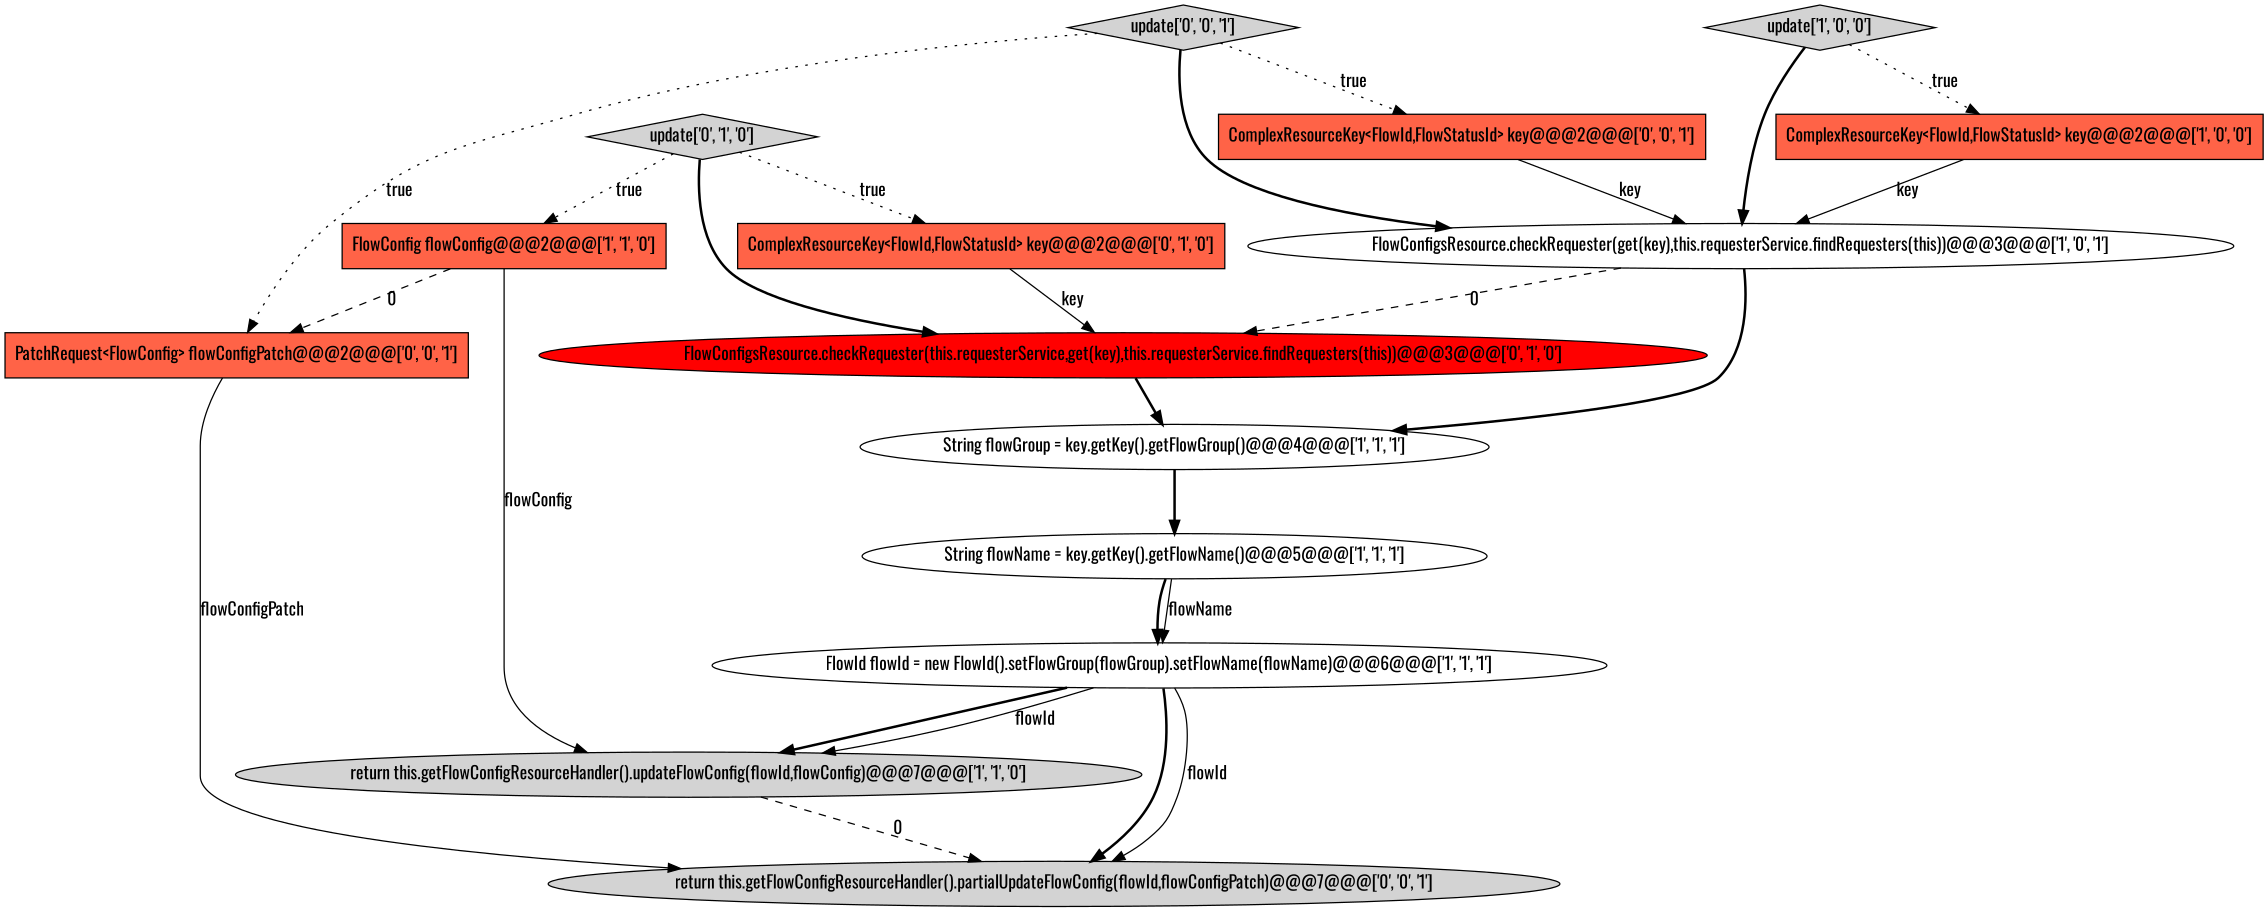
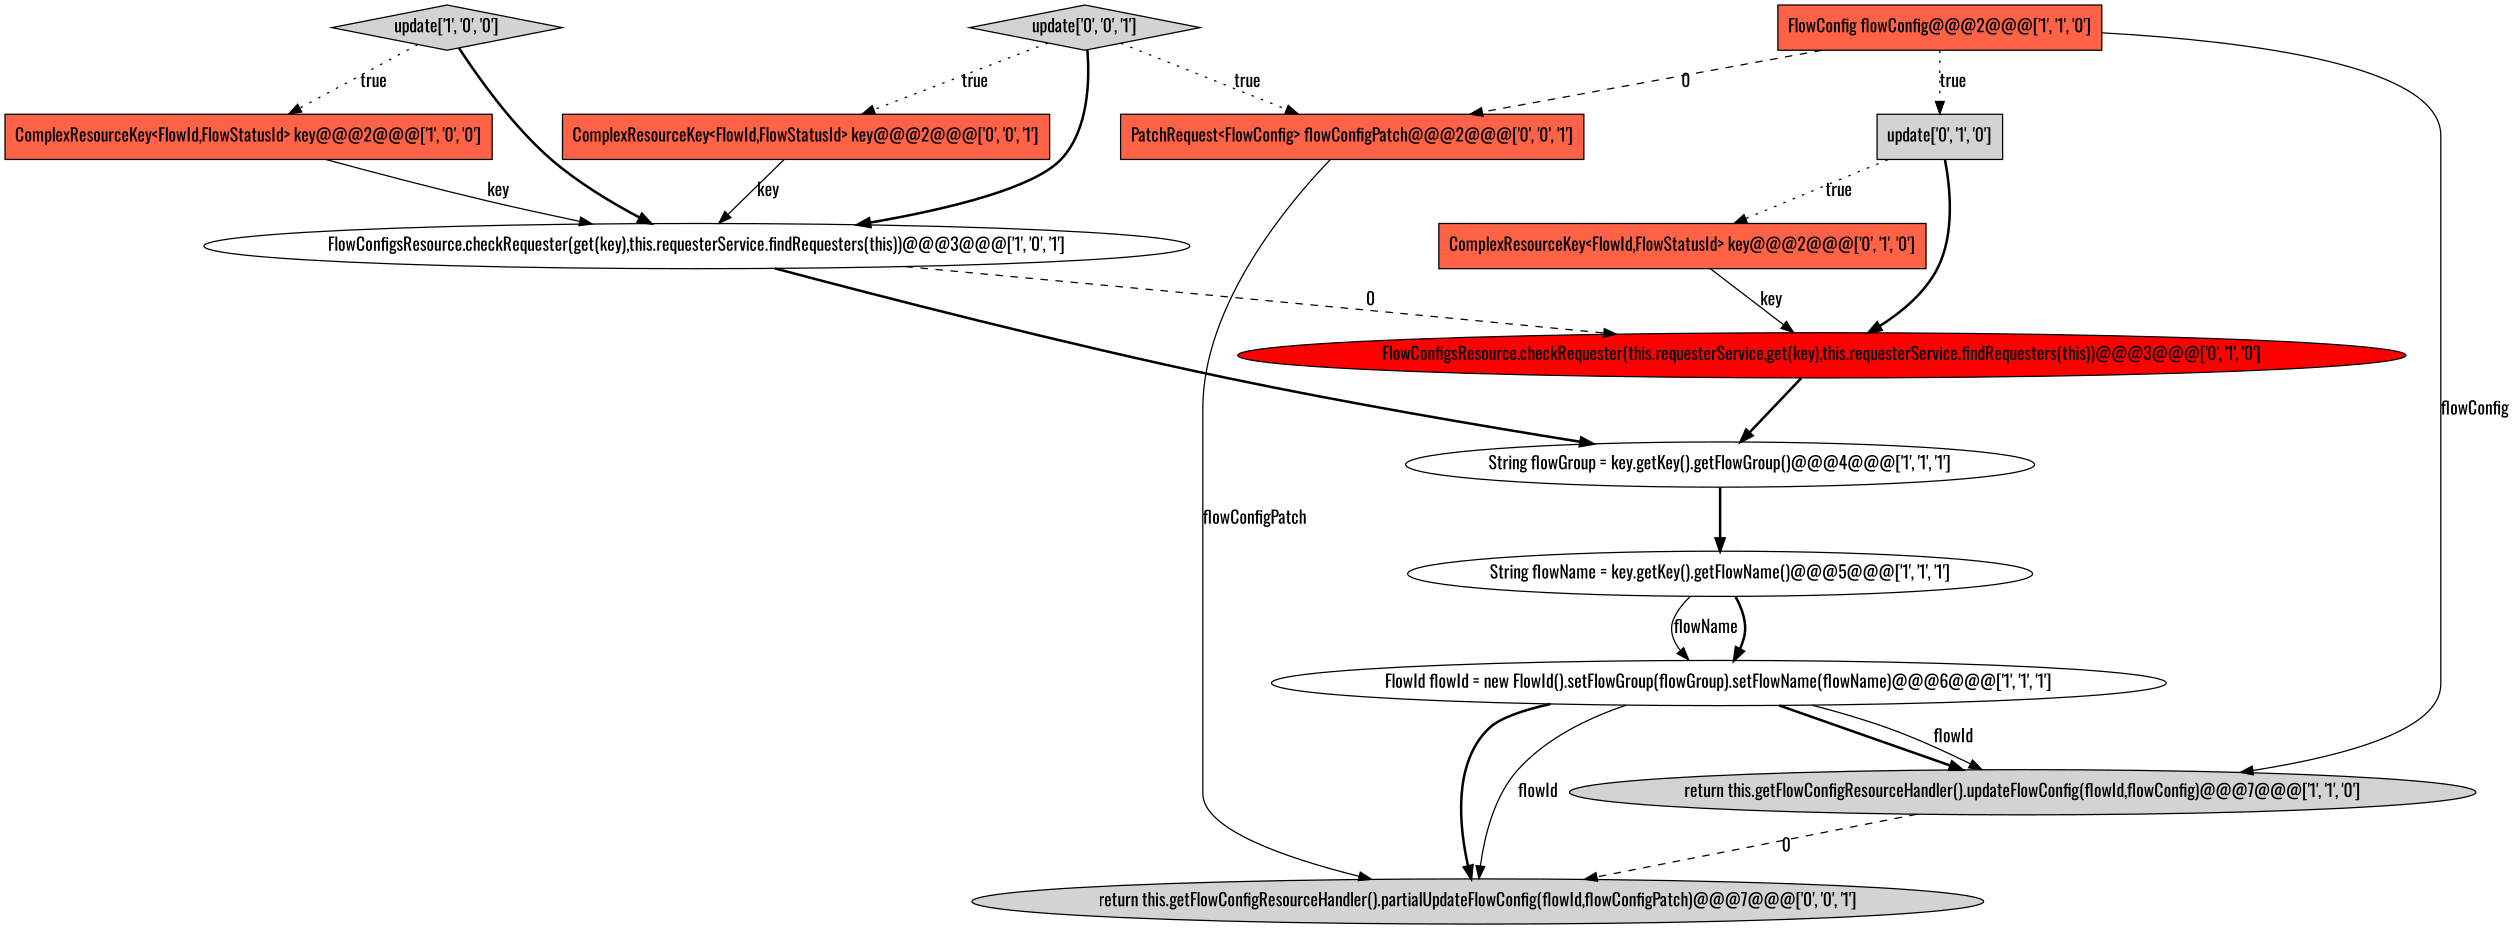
node "update['0', '1', '0']": shape diamond -> box
edge "update['0', '1', '0']" -> "FlowConfig flowConfig@@@2@@@['1', '1', '0']": reversed
